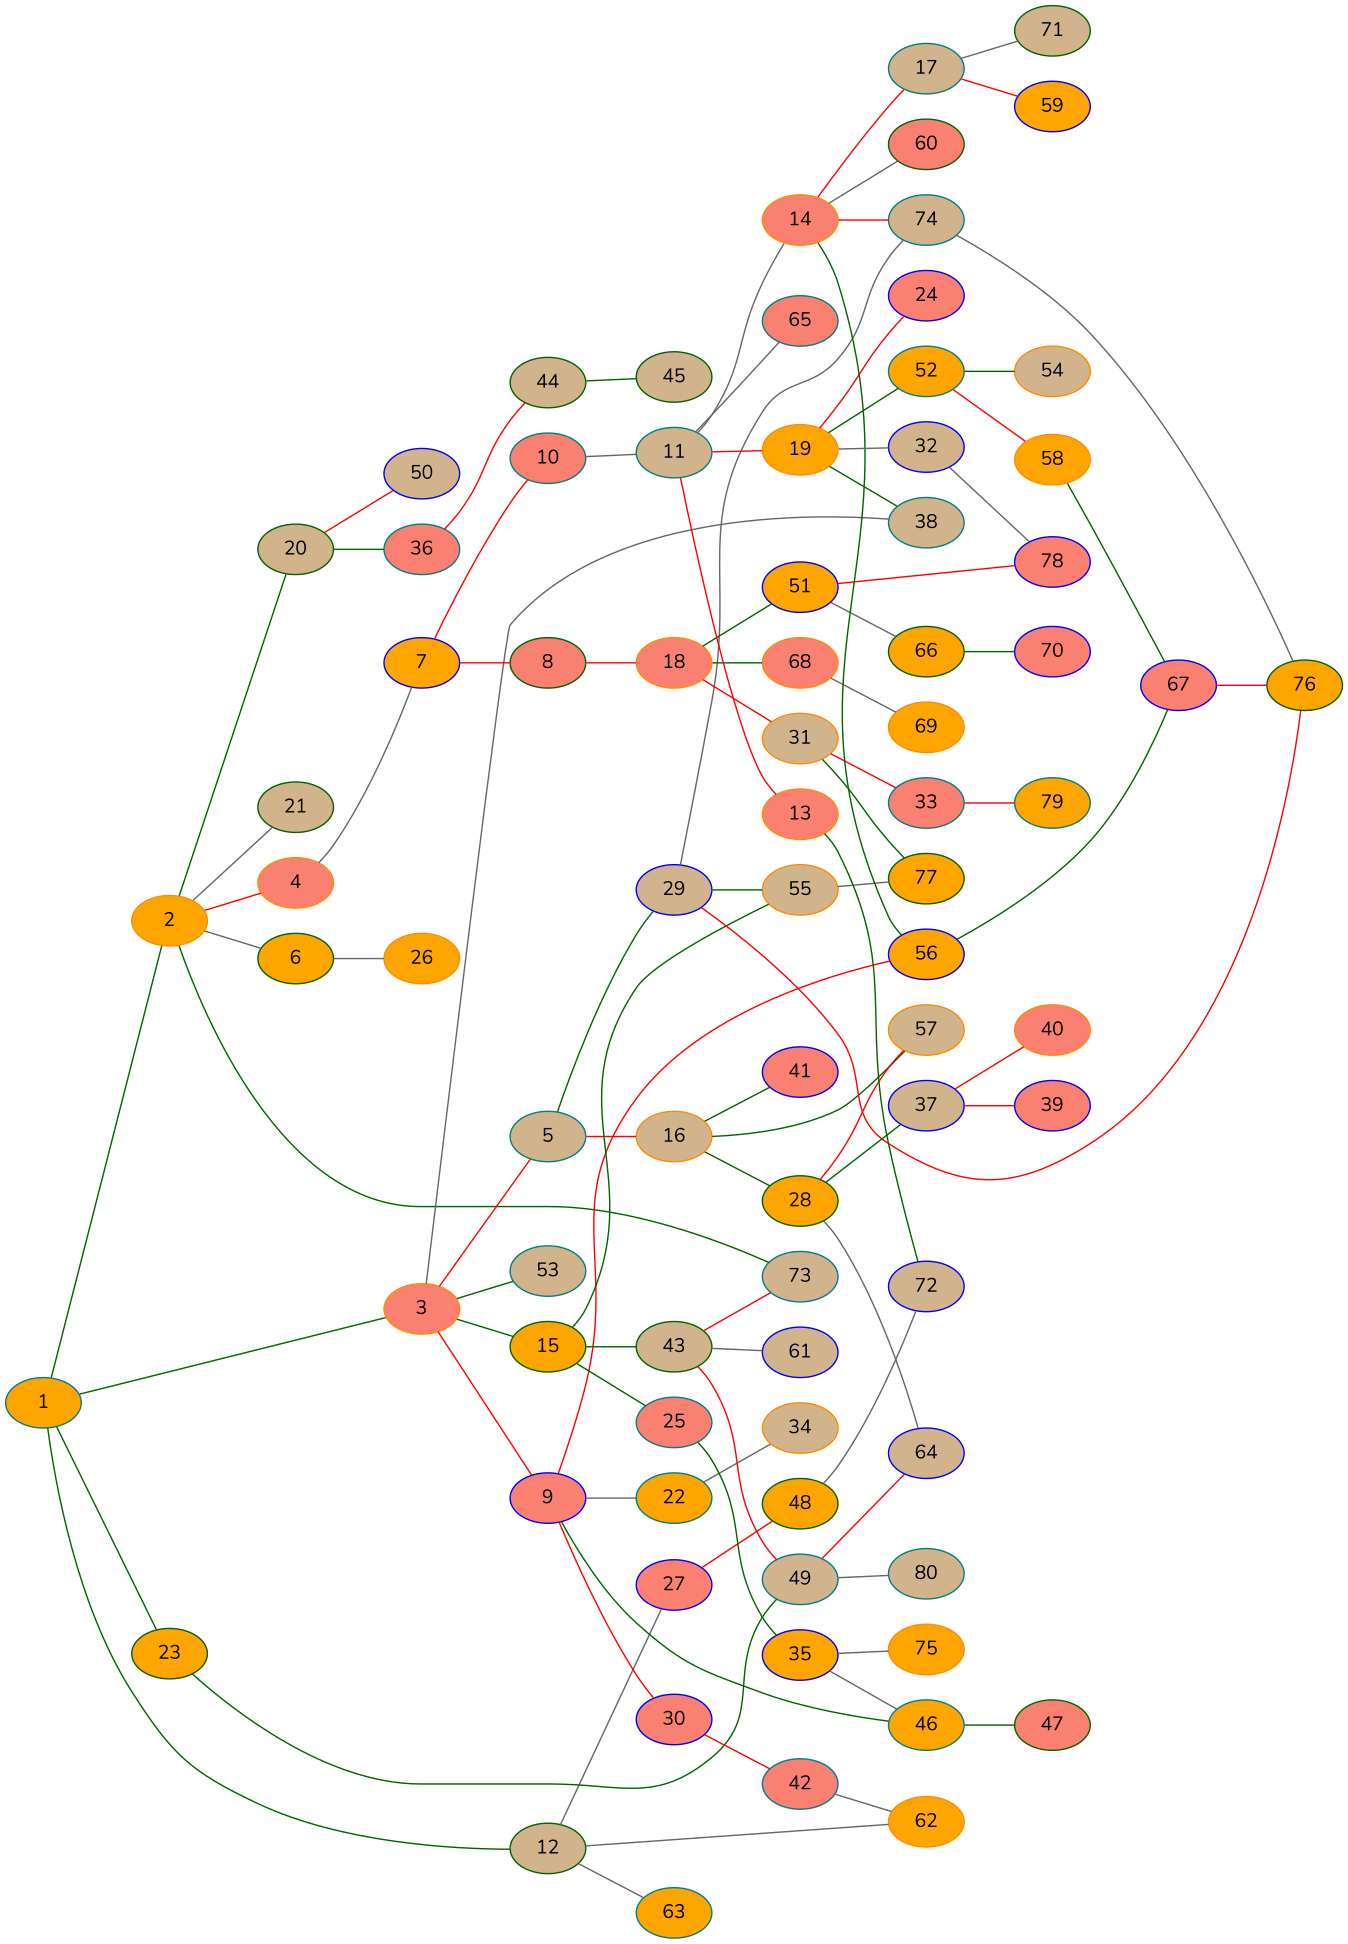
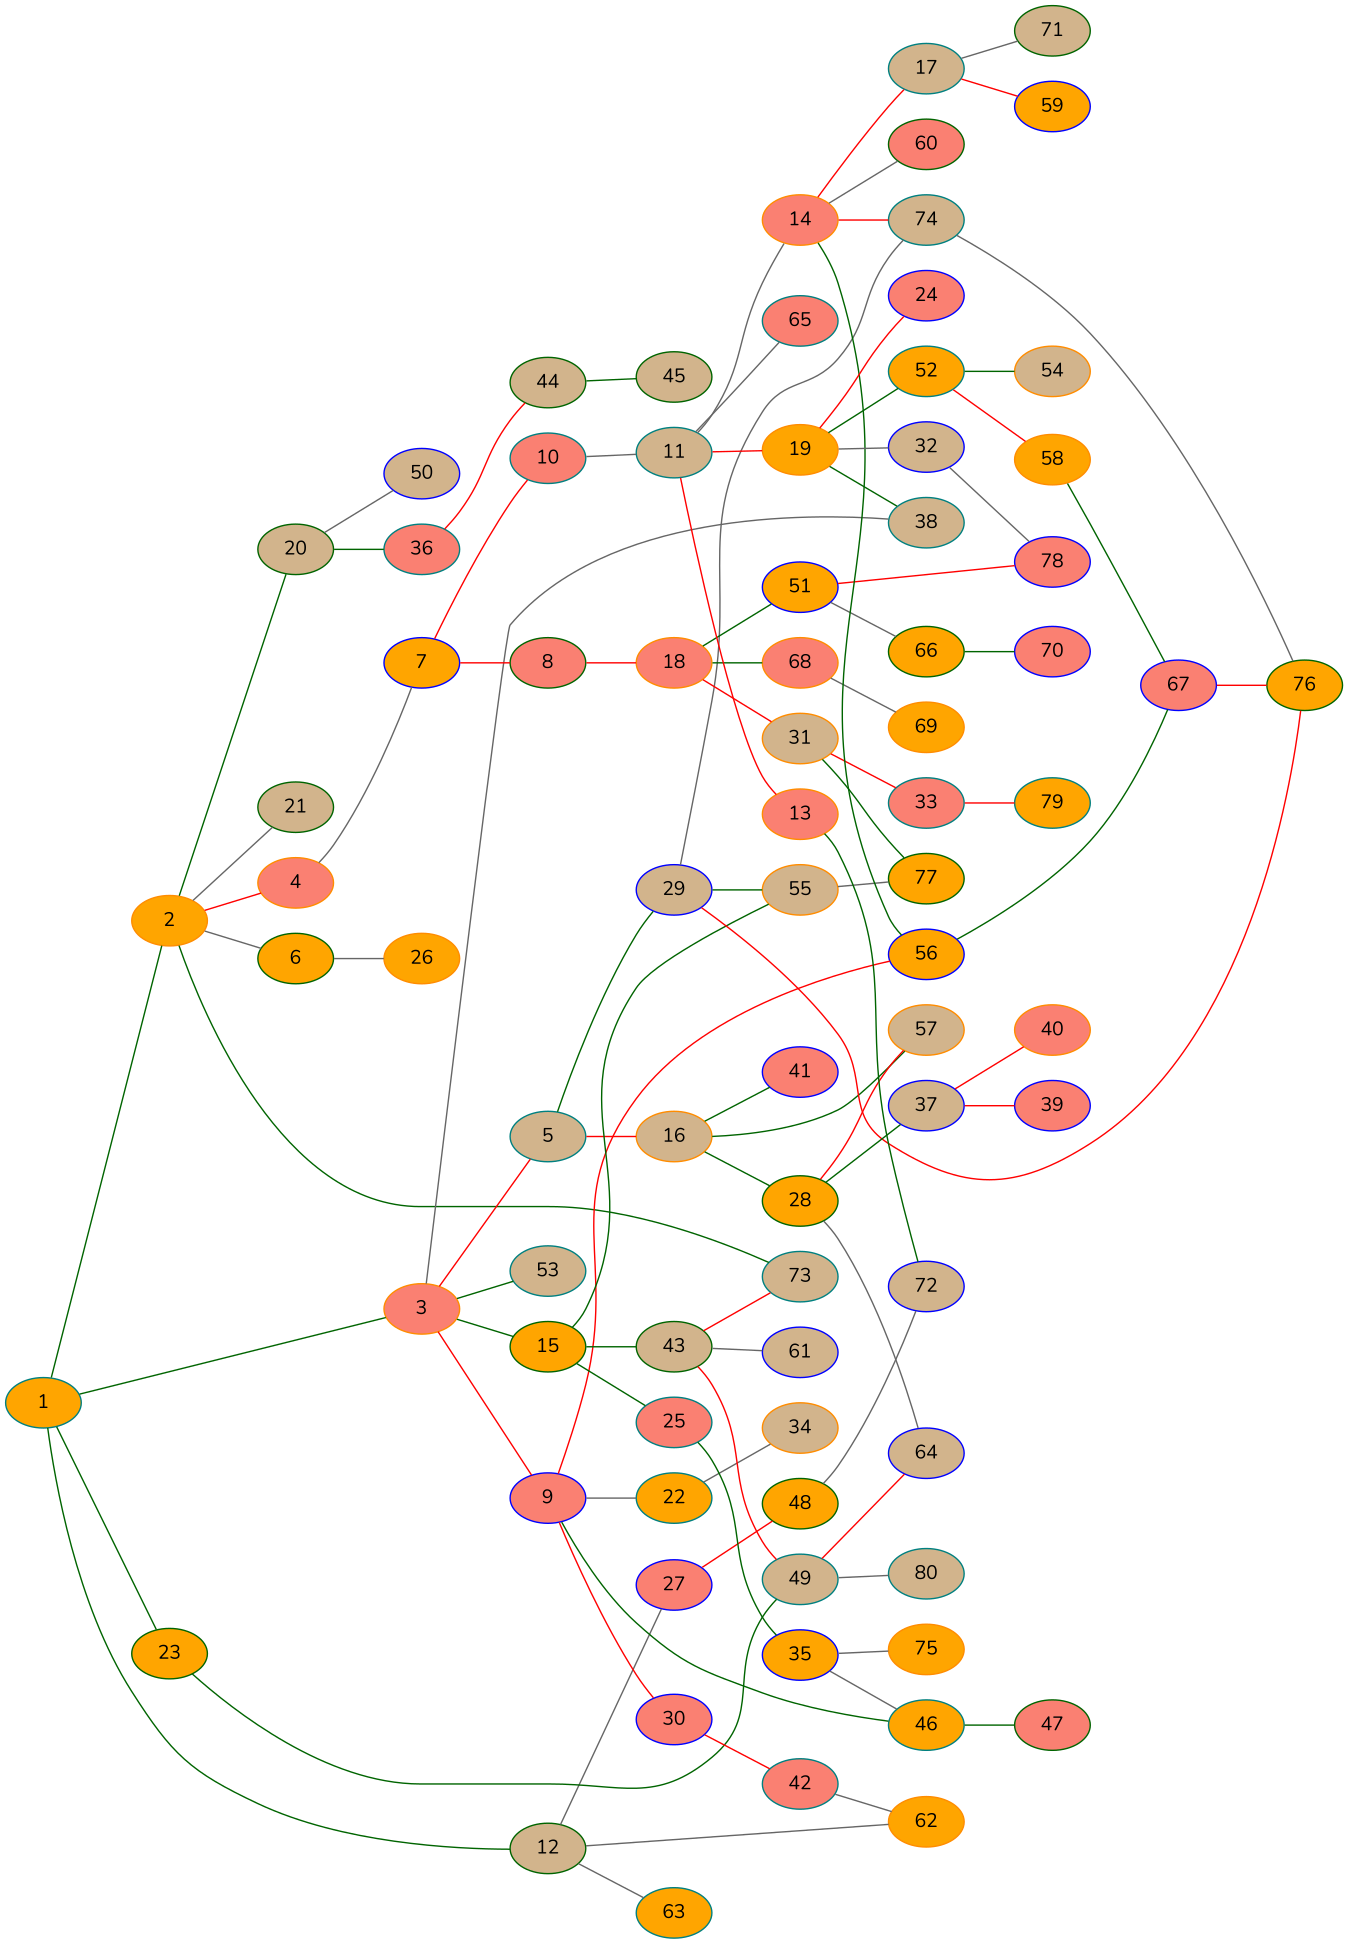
edge "50" -- "20": color red -> gray40
